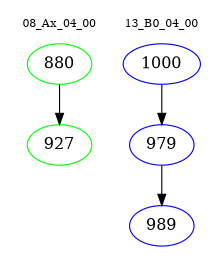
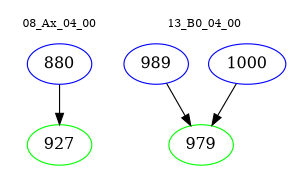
node "880": color green -> blue
node "979": color blue -> green
edge "979" -> "989": reversed
